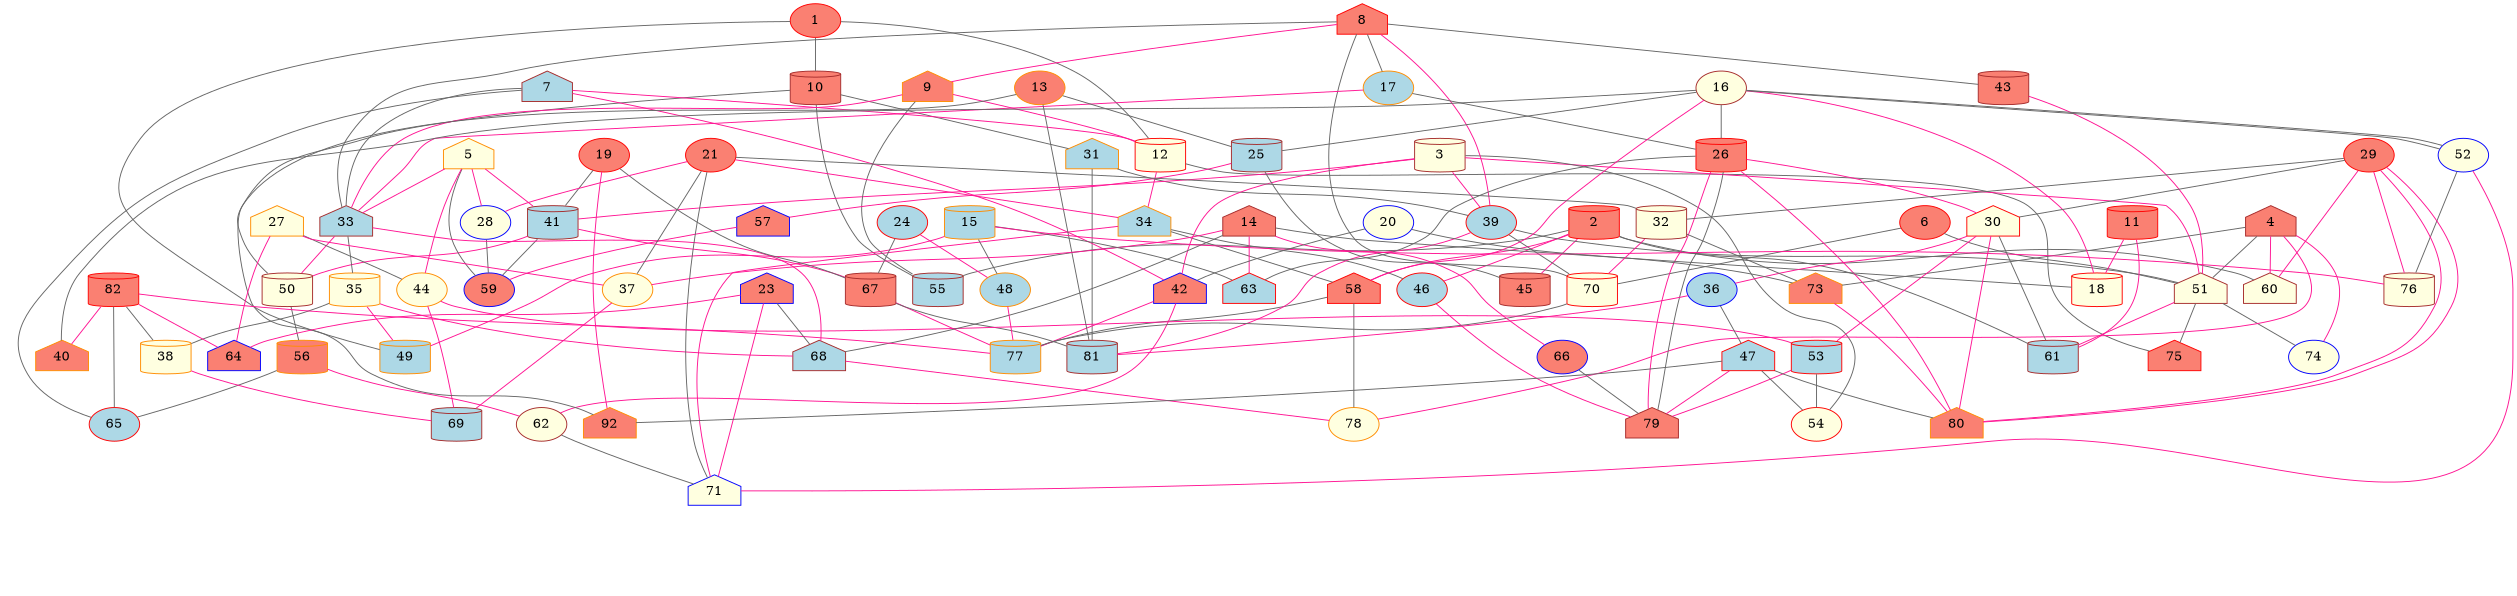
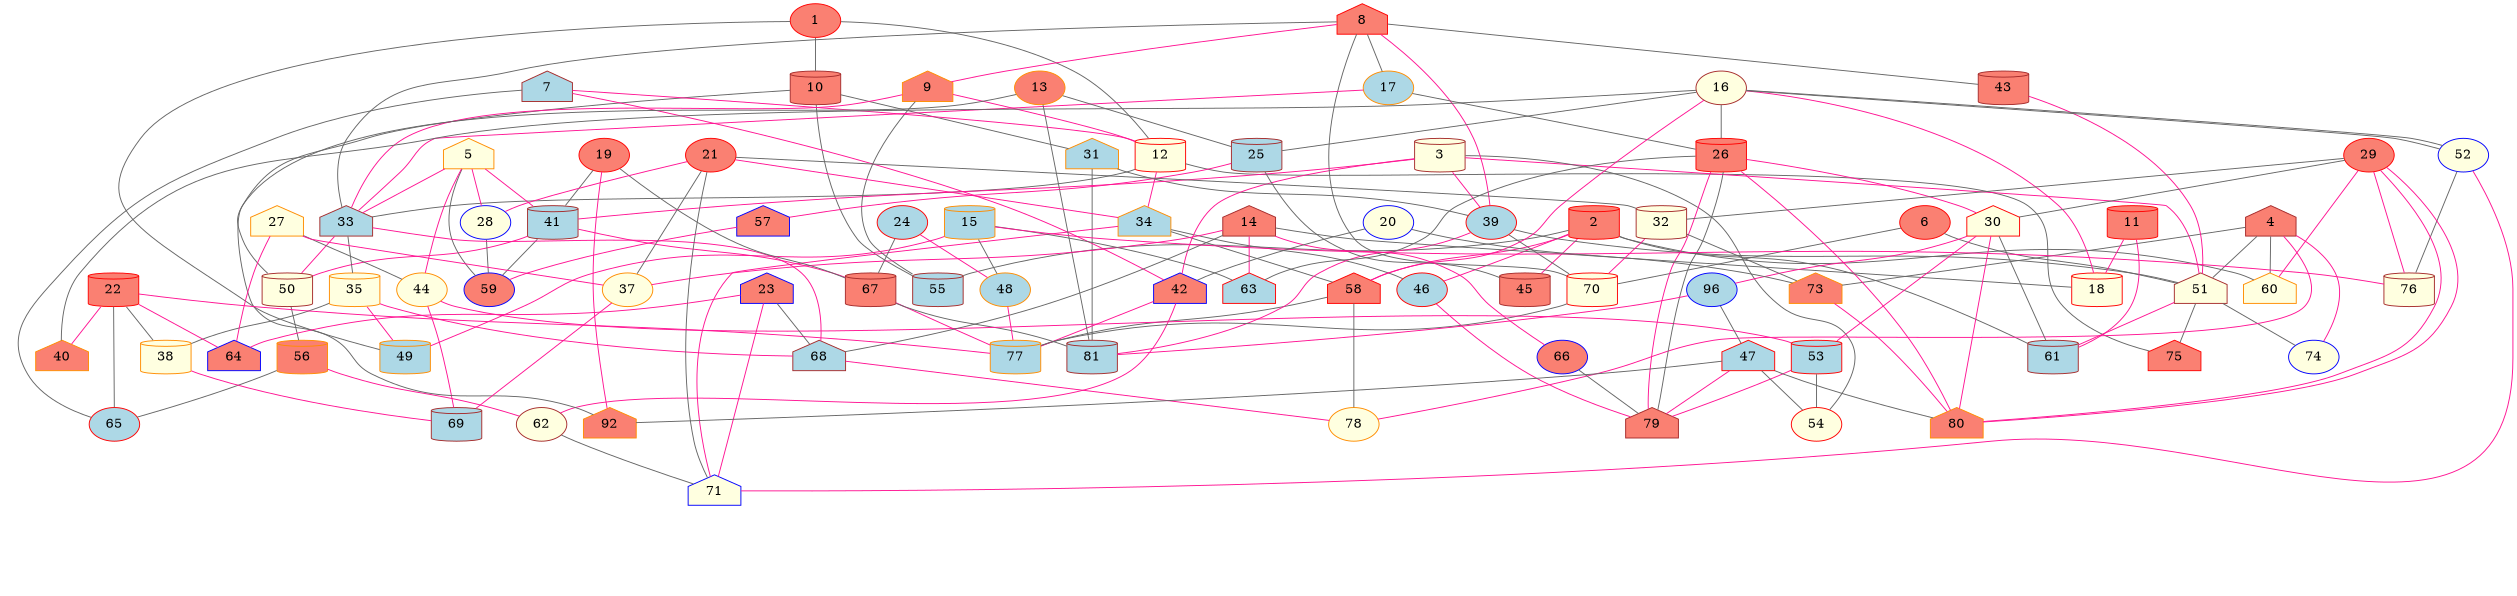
edge "7" -- "33": now "12" -- "33"
edge "4" -- "60": color deeppink -> gray40
node "82": label "82" -> "22"
node "36": label "36" -> "96"
node "60": color brown -> darkorange
